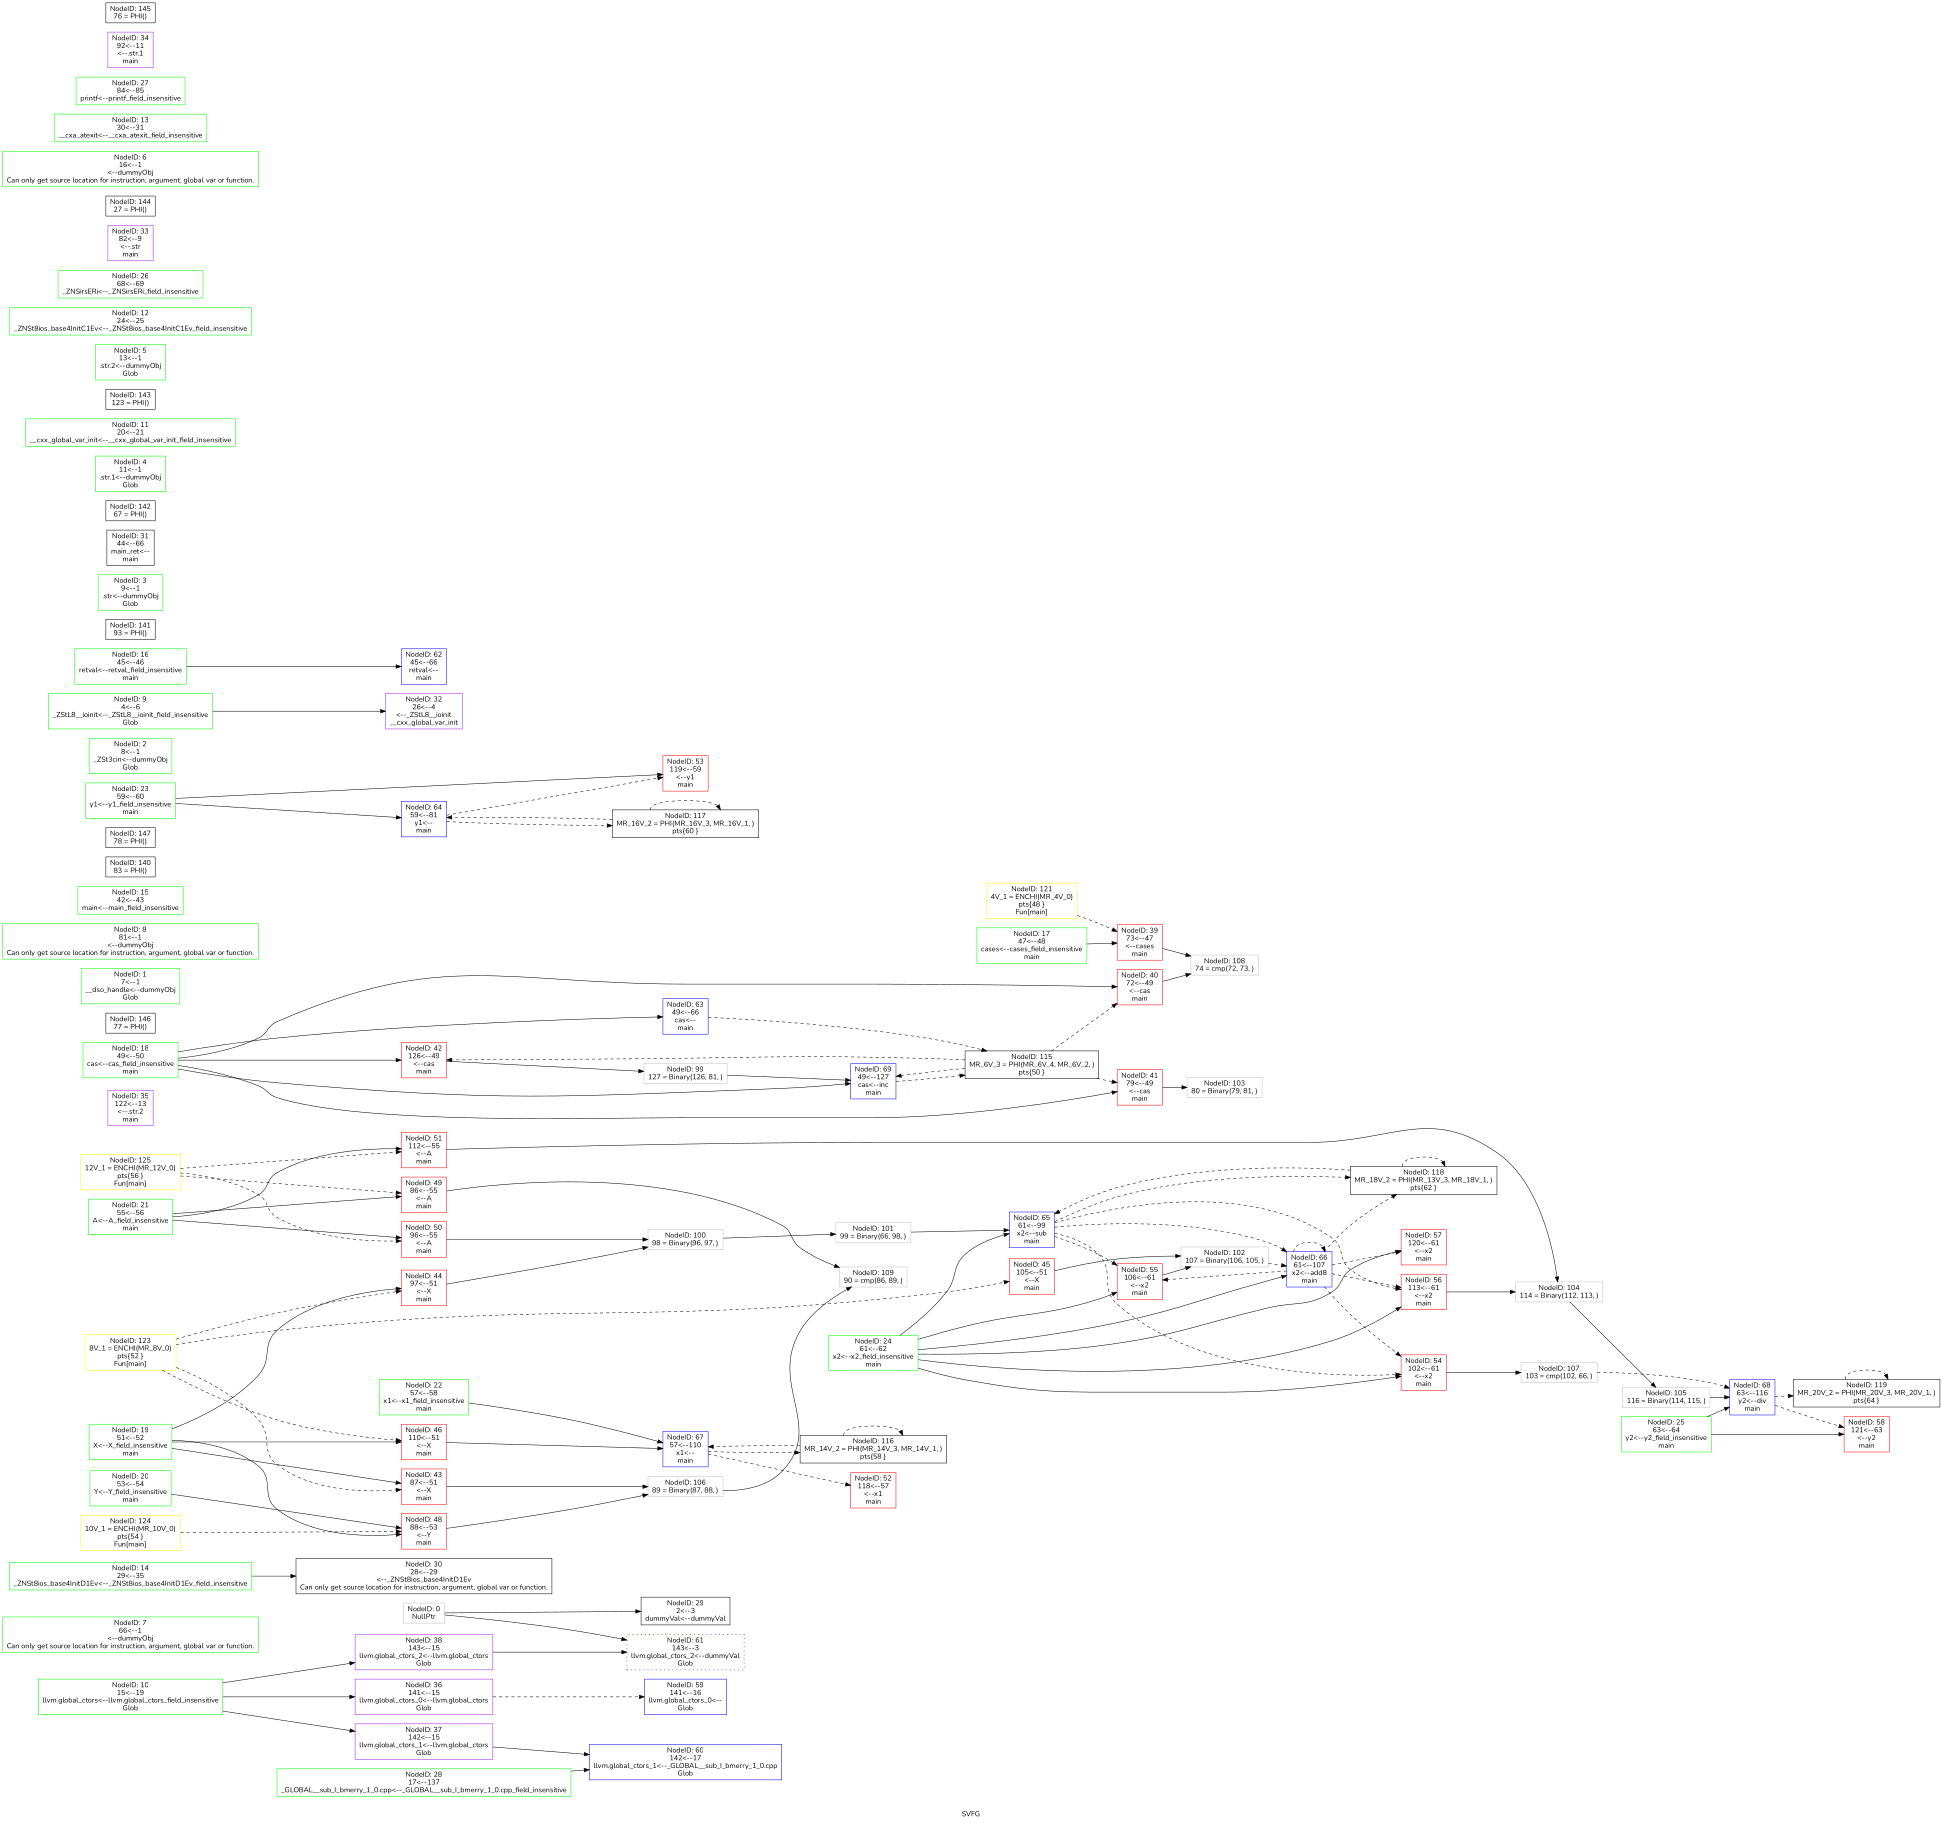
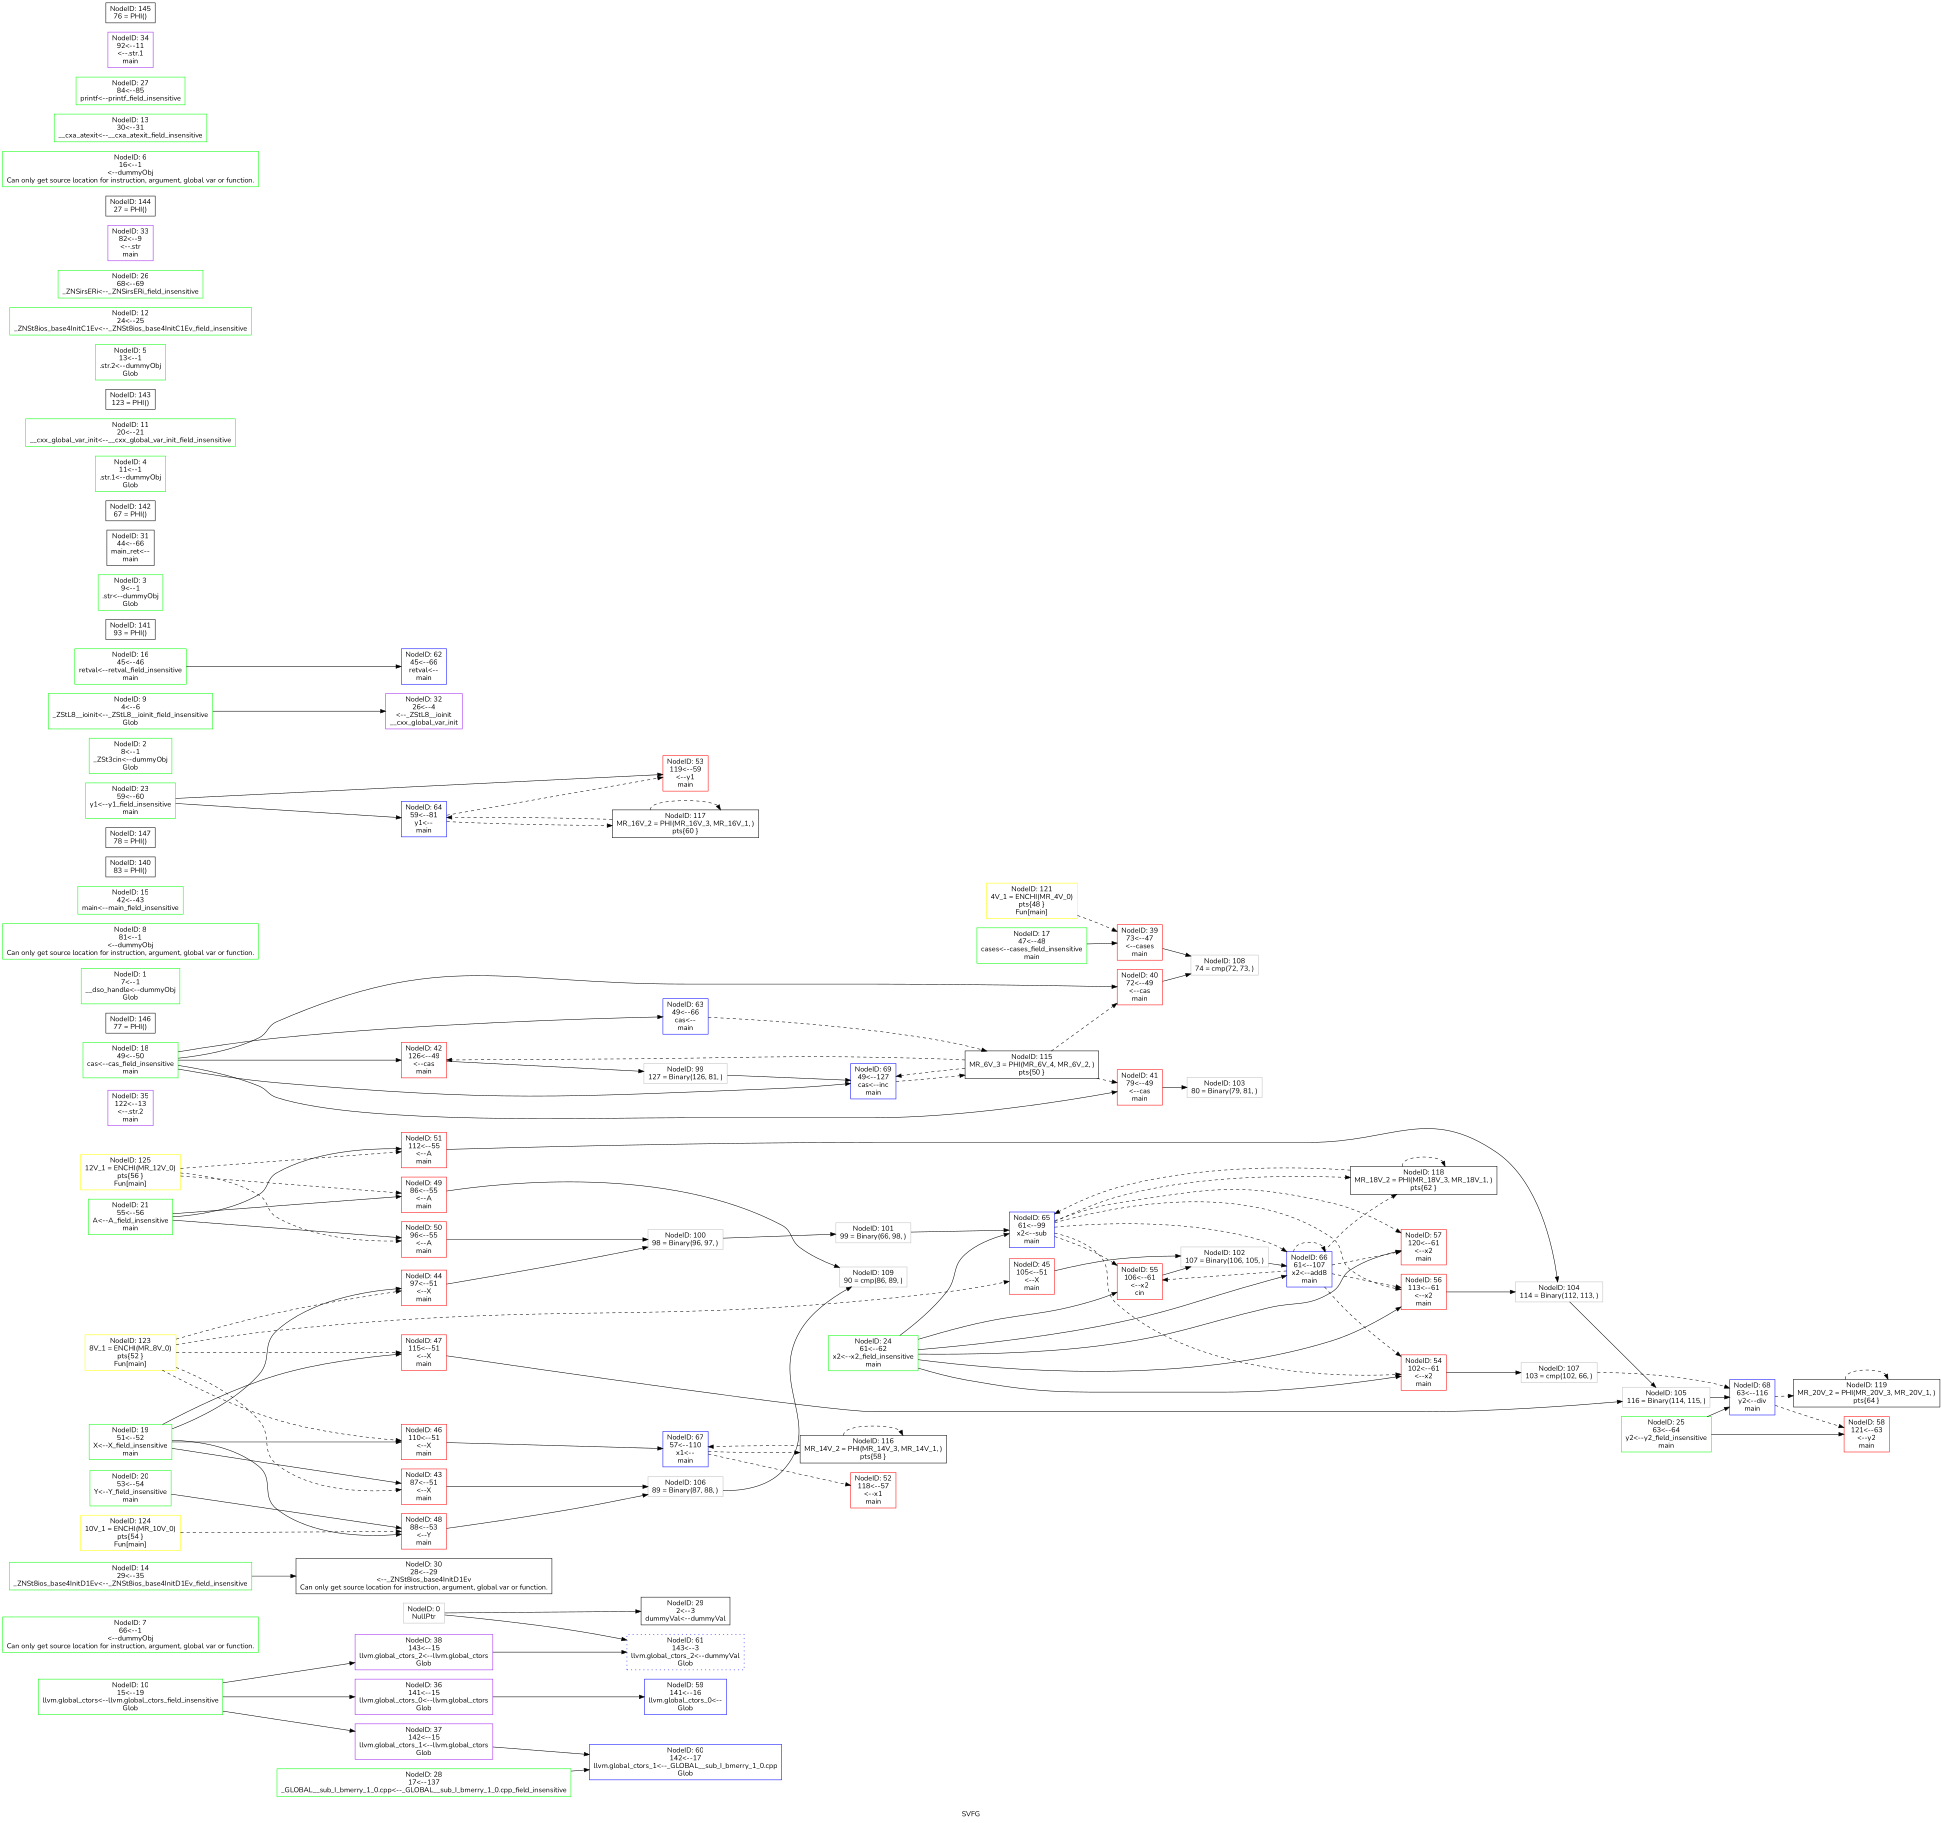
node "NodeID: 118": text "MR_18V_2 = PHI(MR_13V_3, MR_18V_1, )" -> "MR_18V_2 = PHI(MR_18V_3, MR_18V_1, )"
edge "NodeID: 65" -> "NodeID: 57": added
edge "NodeID: 102" -> "NodeID: 66": style dashed -> solid
node "NodeID: 55": text "main" -> "cin"
node "NodeID: 47": added
node "NodeID: 22": removed
edge "NodeID: 36" -> "NodeID: 59": style dashed -> solid
